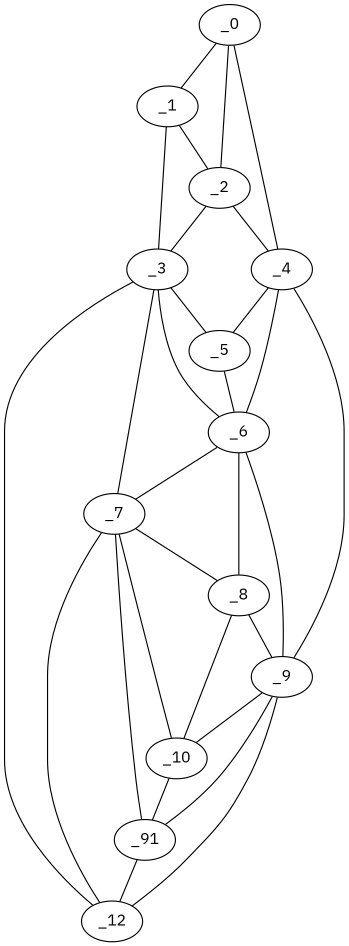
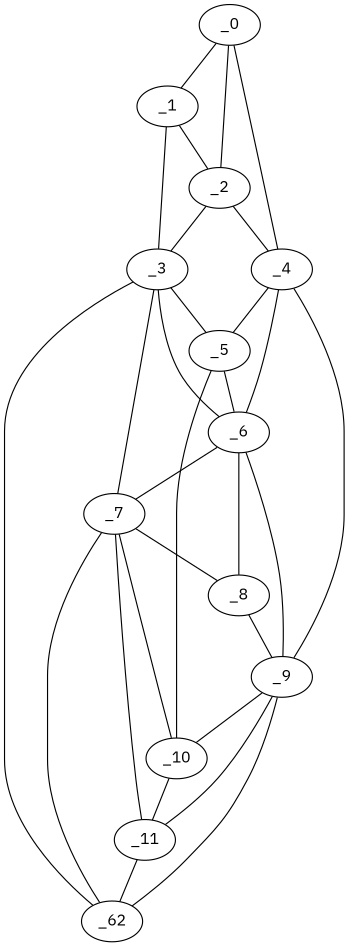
edge "_8" -- "_10": now "_5" -- "_10"
node "_91": label "_91" -> "_11"
node "_12": label "_12" -> "_62"
